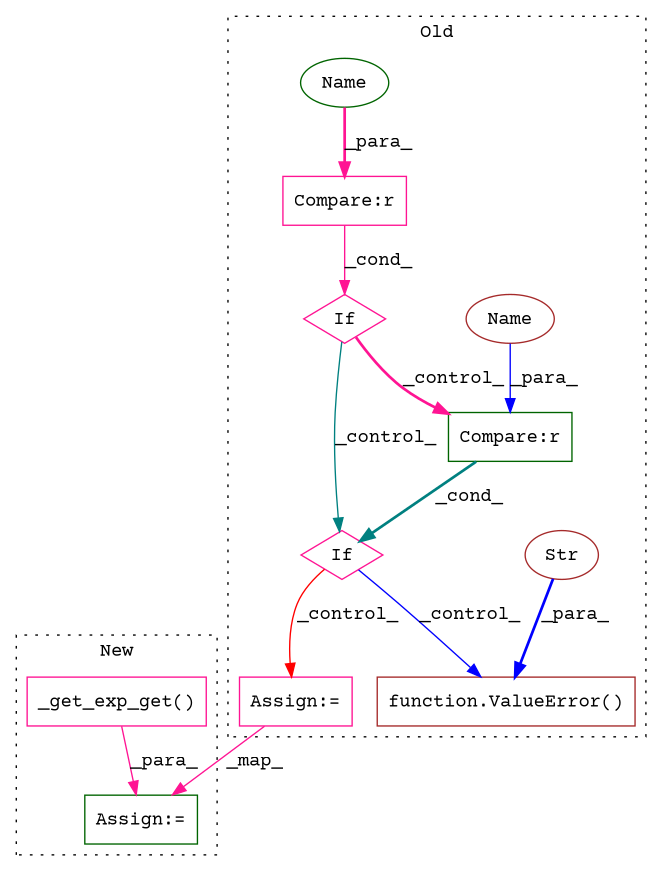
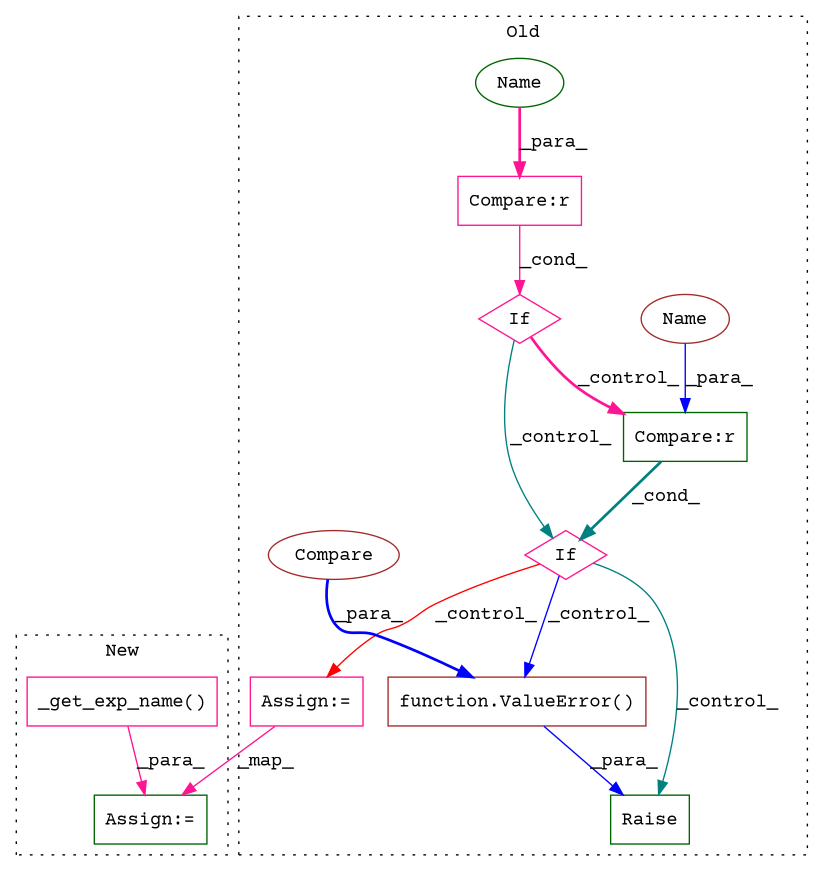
node "Str": label "Str" -> "Compare"
node "_get_exp_get()": label "_get_exp_get()" -> "_get_exp_name()"
node "Raise": added
